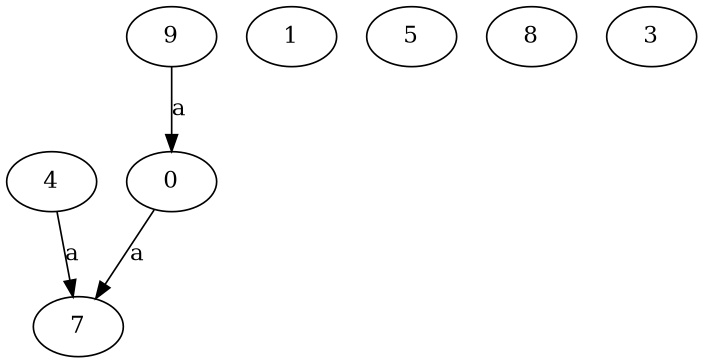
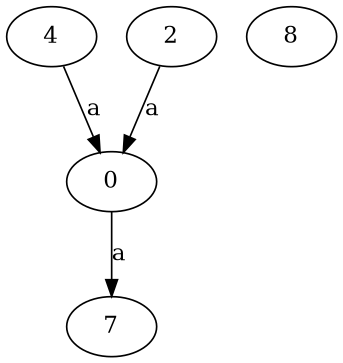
node "9": label "9" -> "2"
node "1": removed
node "5": removed
node "3": removed
edge "4" -> "7": now "4" -> "0"
